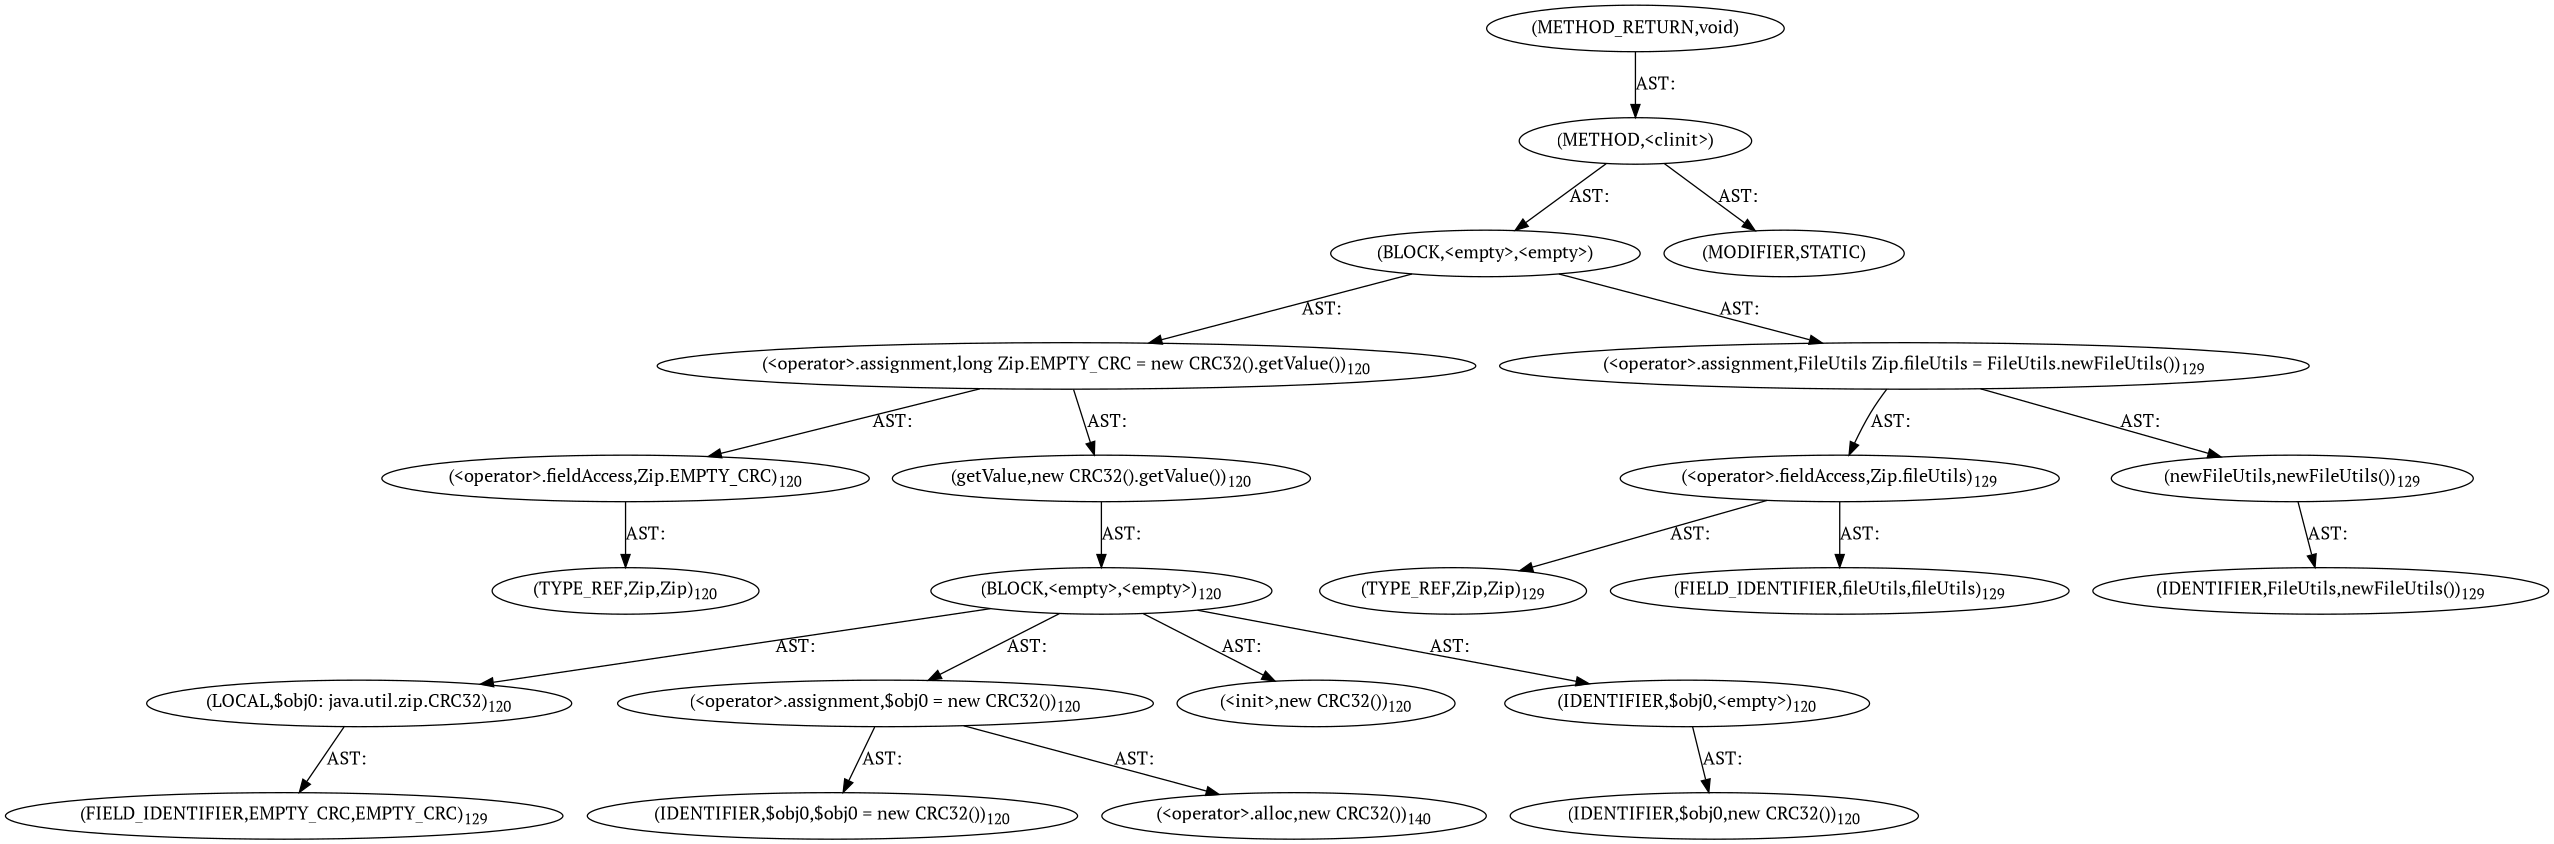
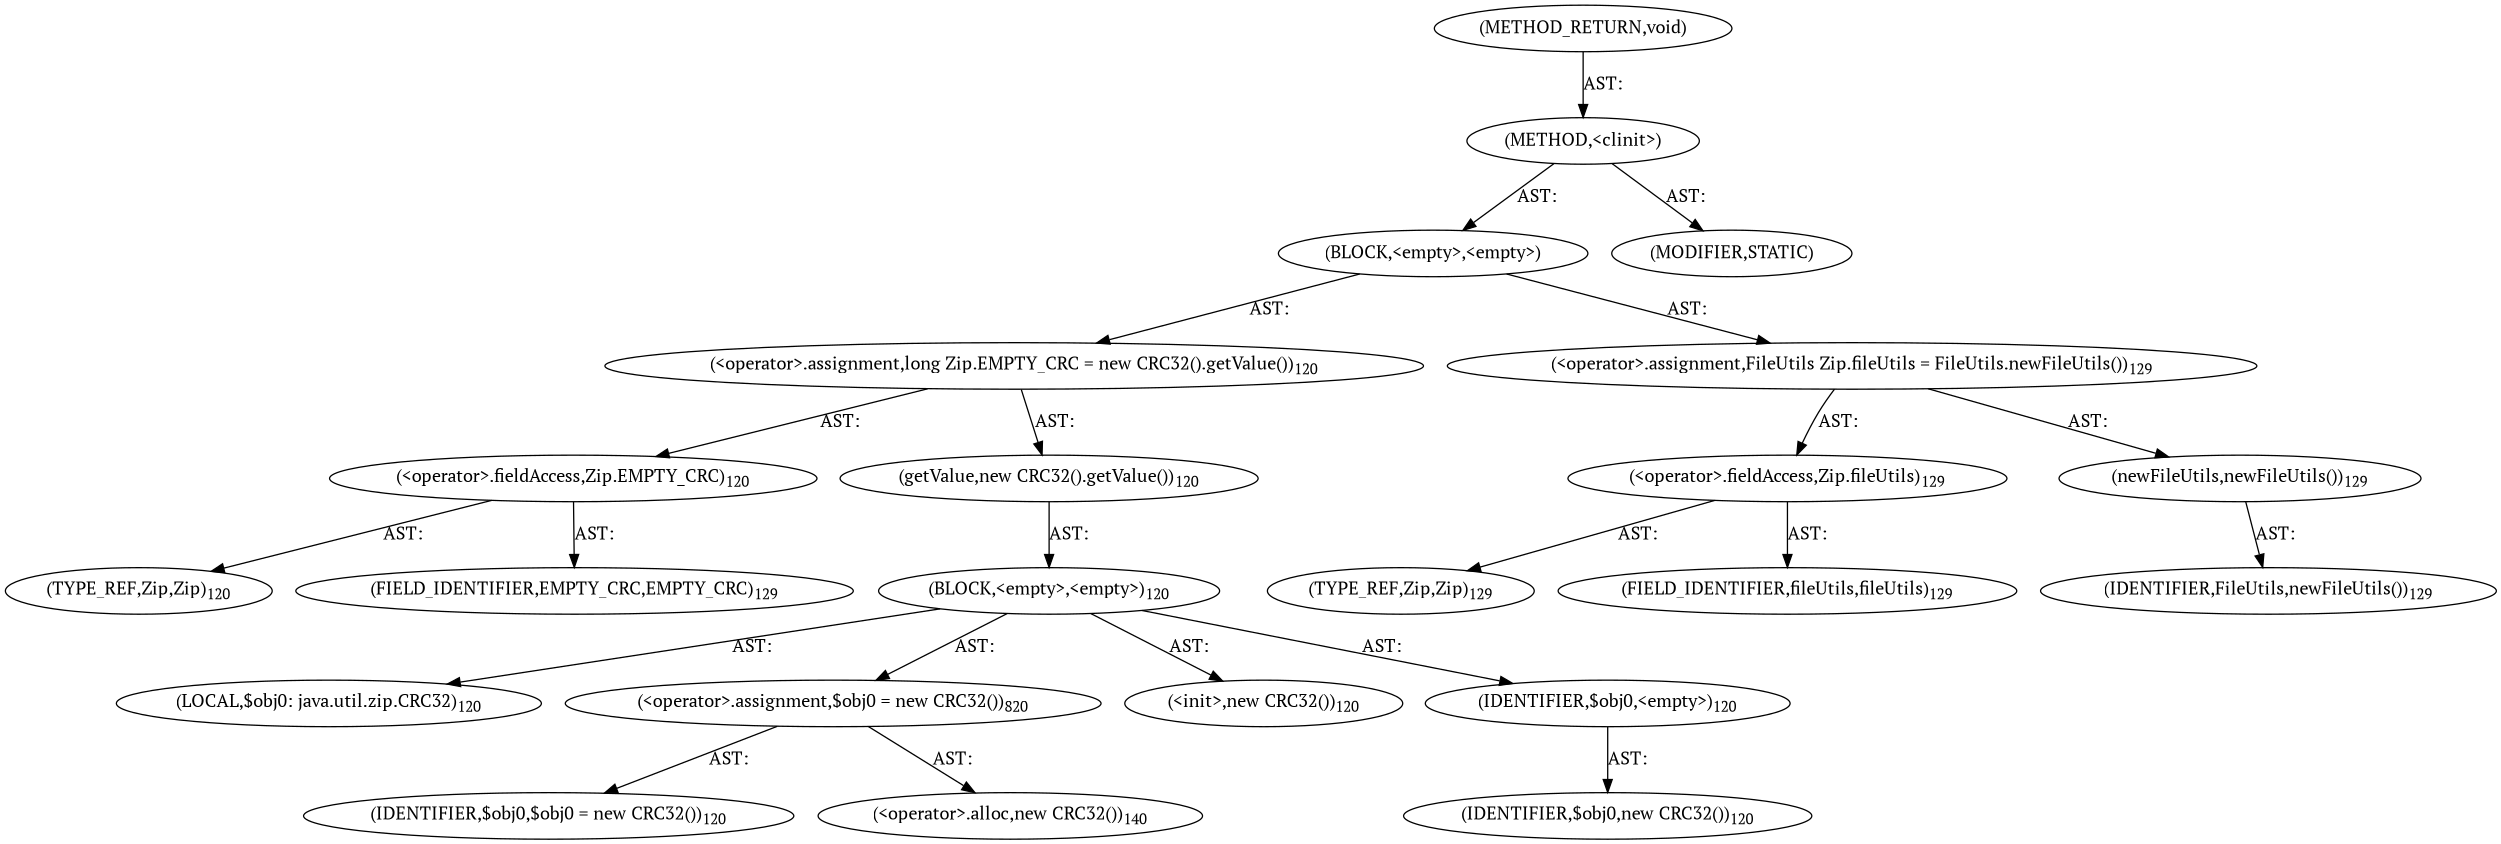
node "(<operator>.assignment,$obj0 = new CRC32())": text "120" -> "820"
edge "(LOCAL,$obj0: java.util.zip.CRC32)" -> "(FIELD_IDENTIFIER,EMPTY_CRC,EMPTY_CRC)": now "(<operator>.fieldAccess,Zip.EMPTY_CRC)" -> "(FIELD_IDENTIFIER,EMPTY_CRC,EMPTY_CRC)"
